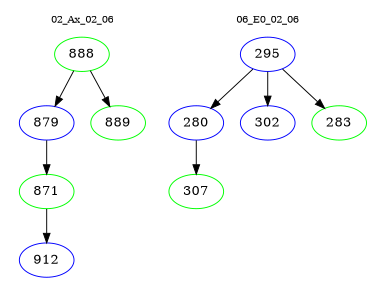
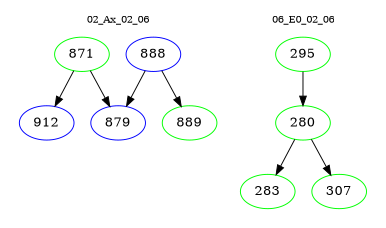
node "888": color green -> blue
node "295": color blue -> green
edge "295" -> "283": now "280" -> "283"
node "280": color blue -> green
node "302": removed
edge "879" -> "871": reversed
